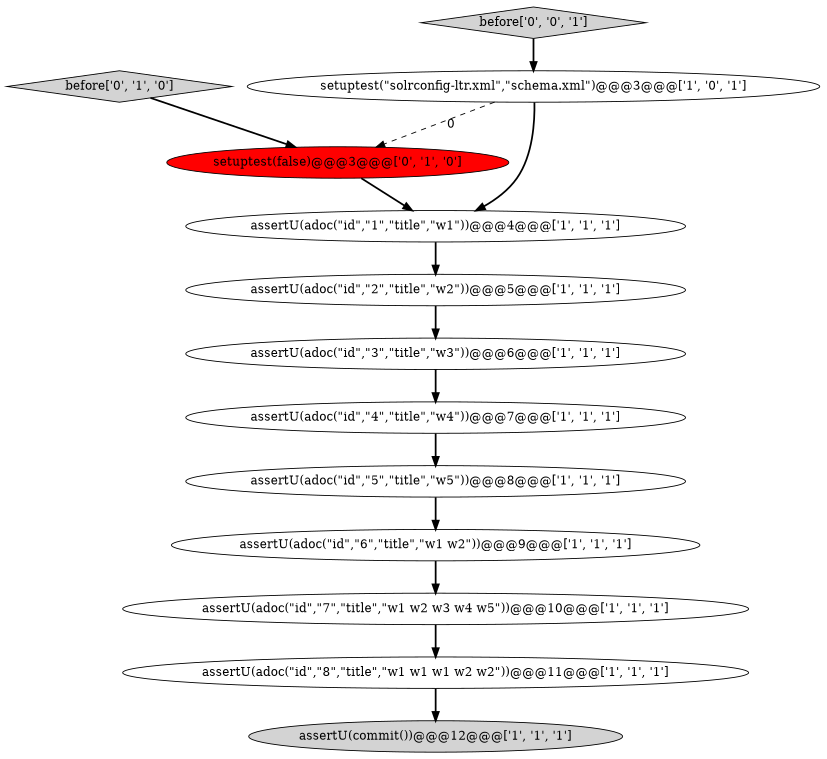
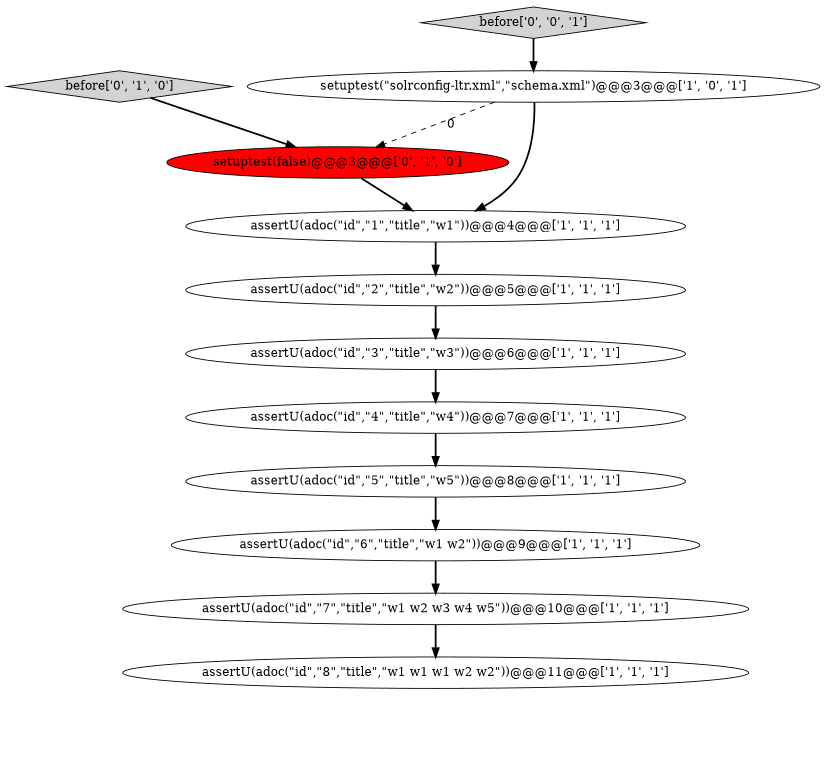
node "assertU(commit())@@@12@@@['1', '1', '1']": removed
